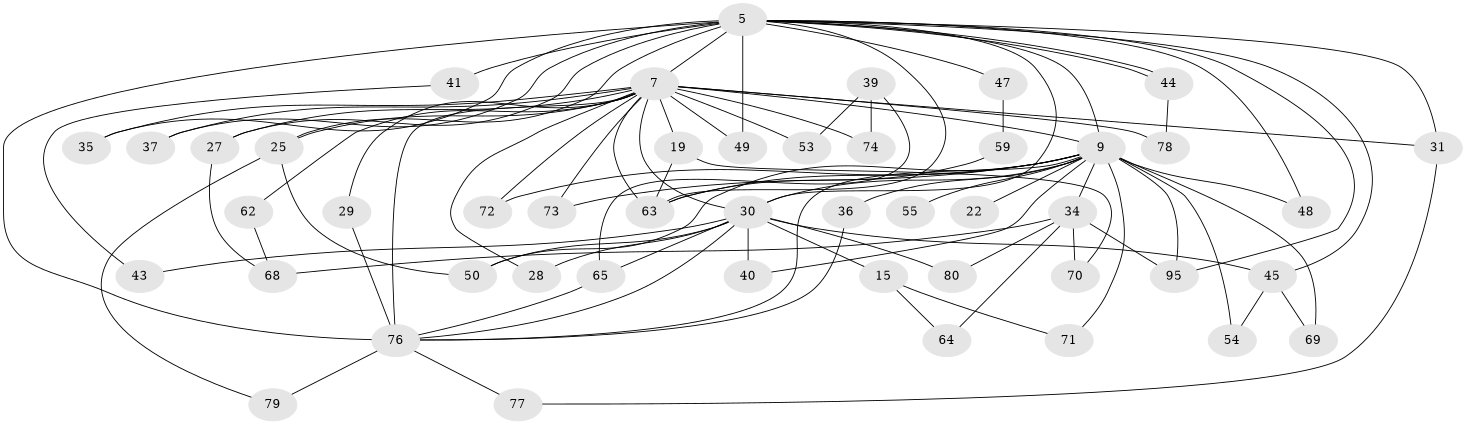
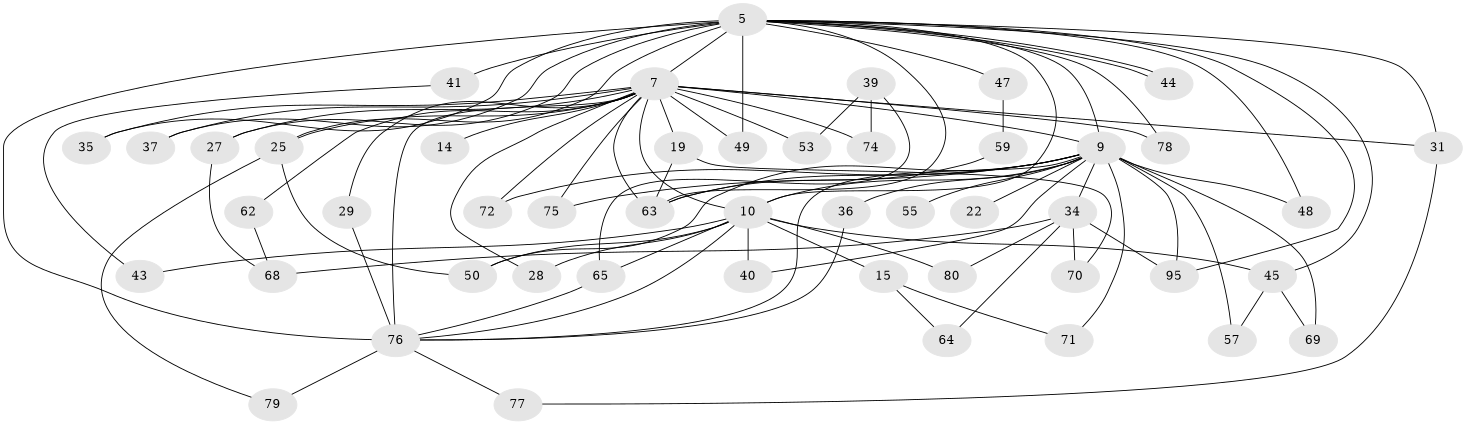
edge "44" -- "78": now "5" -- "78"
node "14": added
node "73": label "73" -> "75"
node "30": label "30" -> "10"
node "54": label "54" -> "57"
